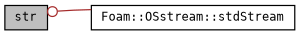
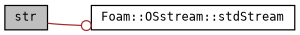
edge "Foam::OSstream::stdStream" -> "str": reversed
